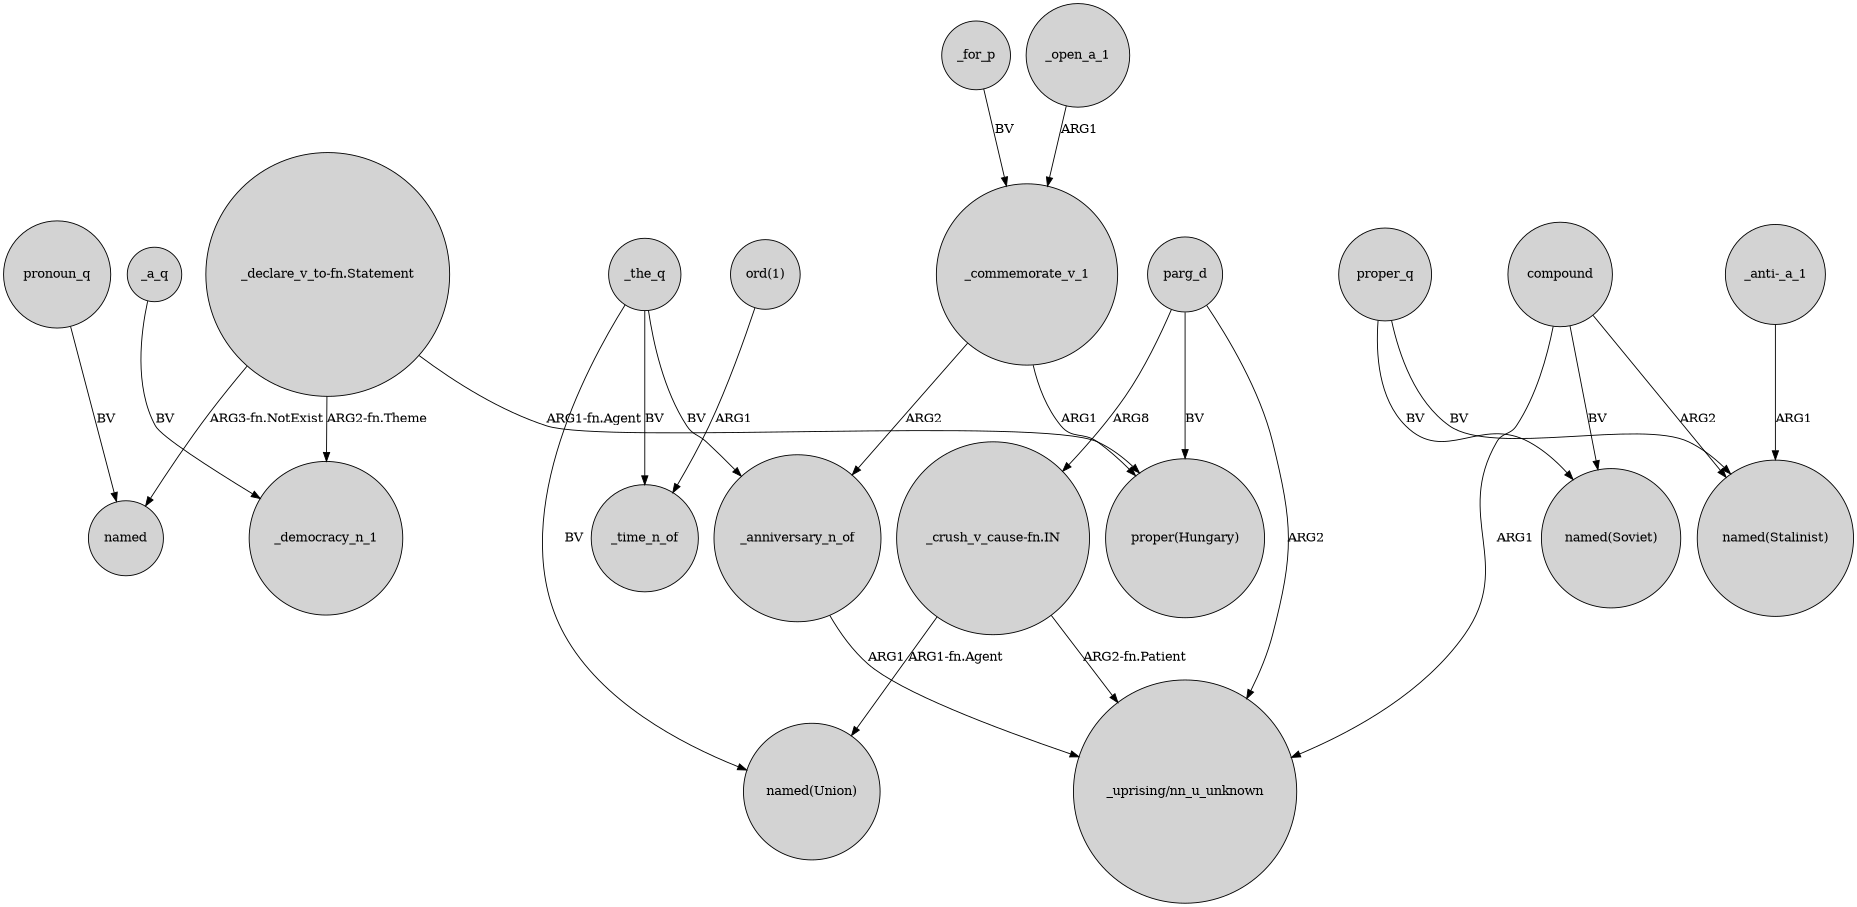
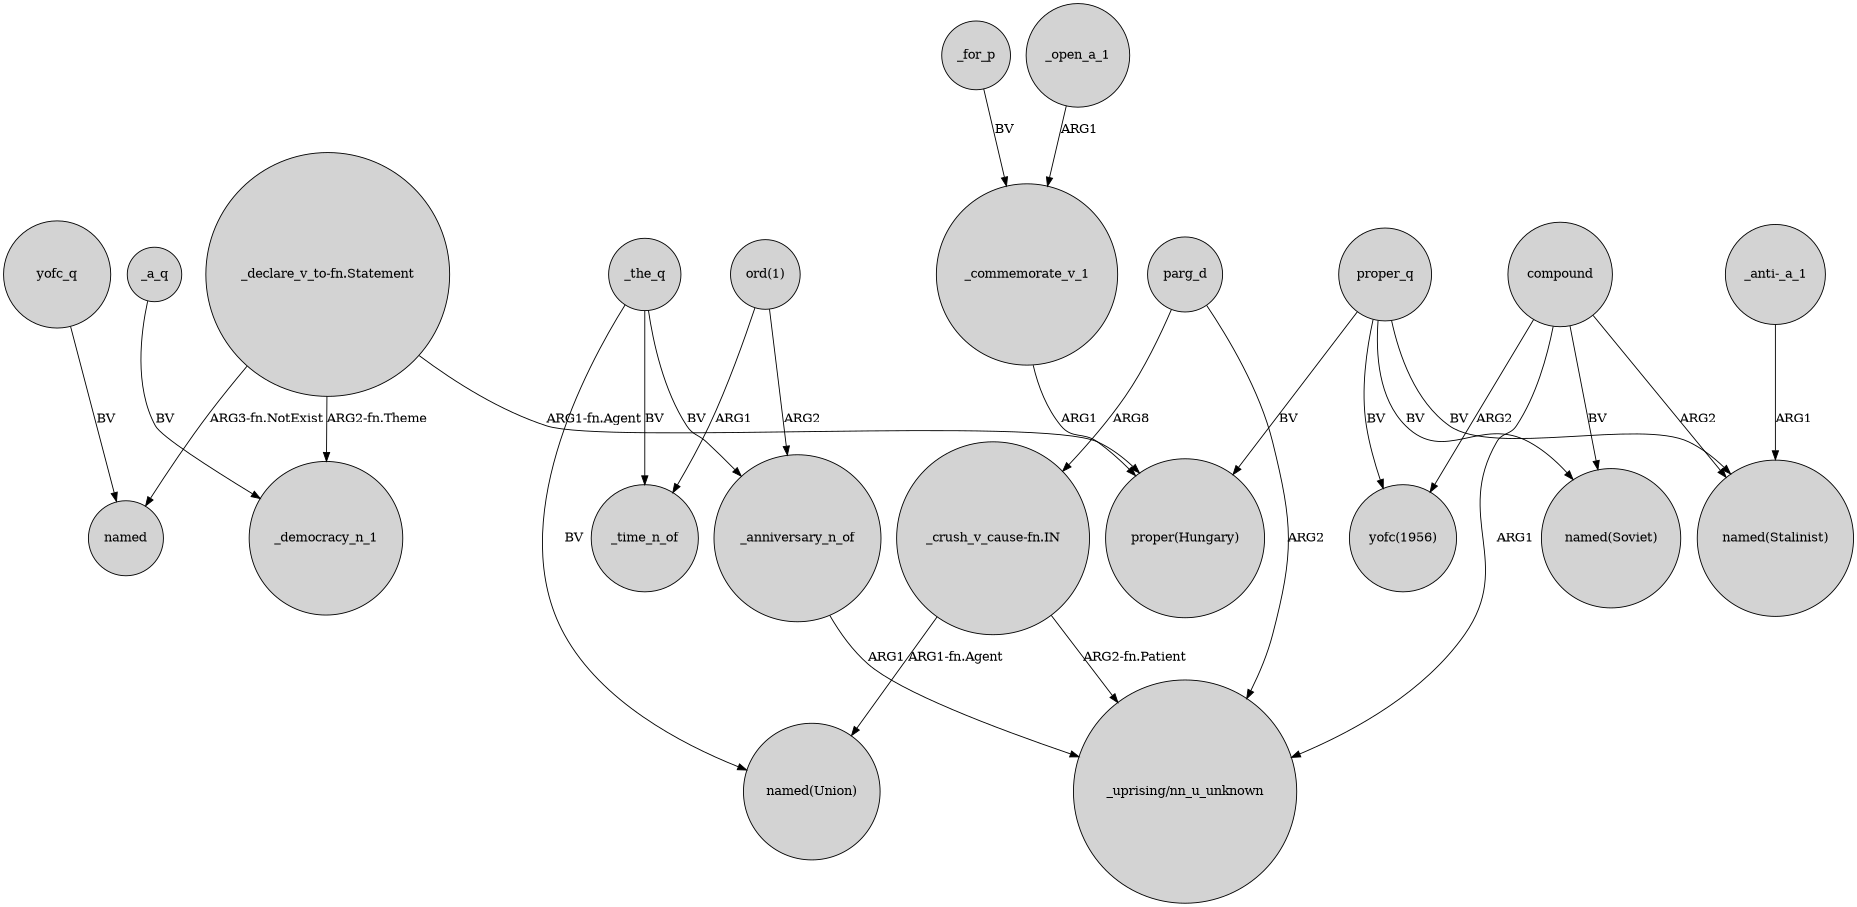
node "pronoun_q": label "pronoun_q" -> "yofc_q"
edge "parg_d" -> "proper(Hungary)": now "proper_q" -> "proper(Hungary)"
edge "_commemorate_v_1" -> "_anniversary_n_of": now "ord(1)" -> "_anniversary_n_of"
node "yofc(1956)": added
